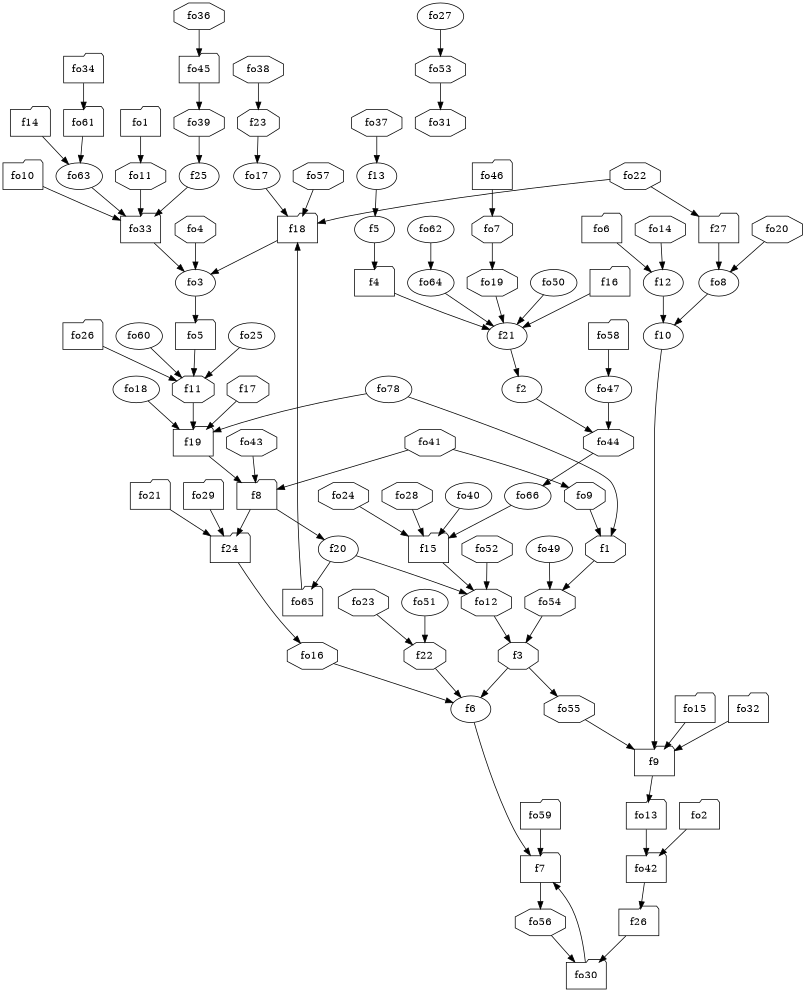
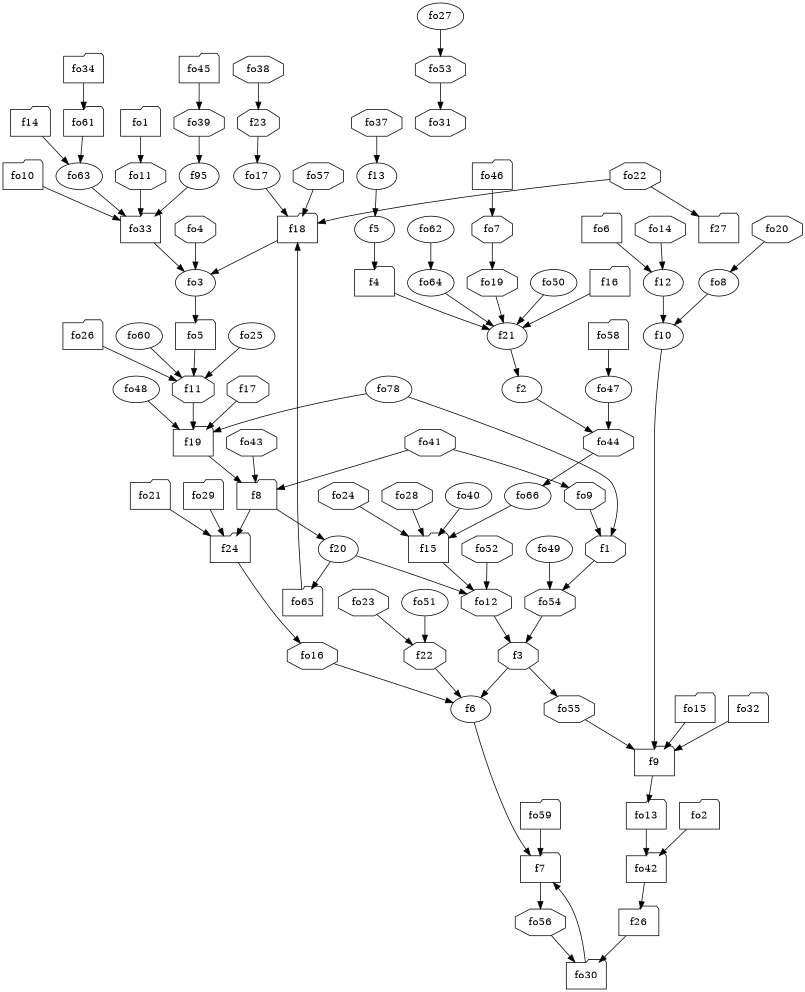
node "fo36": removed
node "f25": label "f25" -> "f95"
edge "f27" -> "fo8": removed
node "fo18": label "fo18" -> "fo48"
